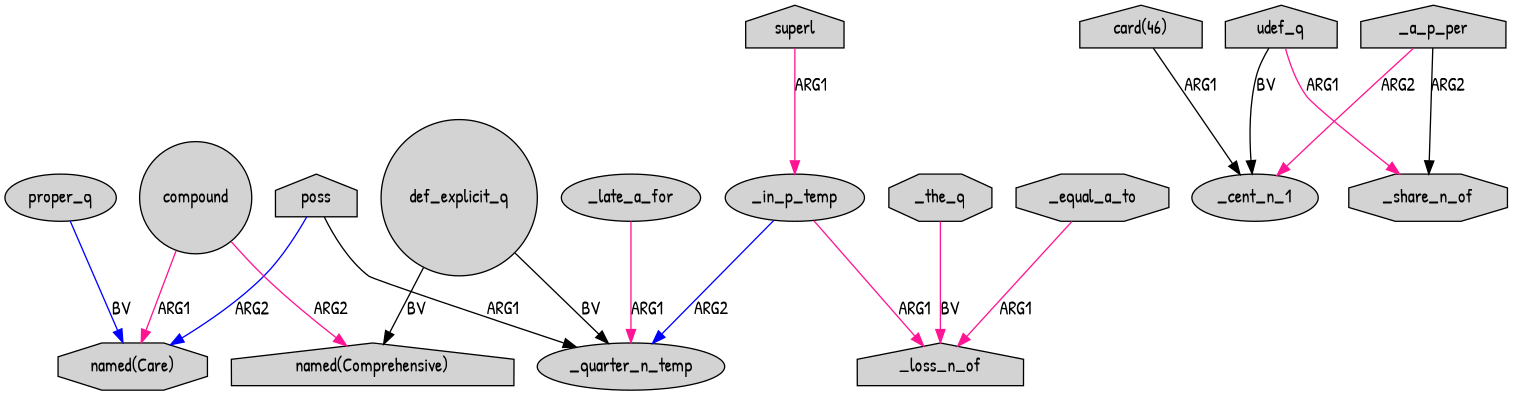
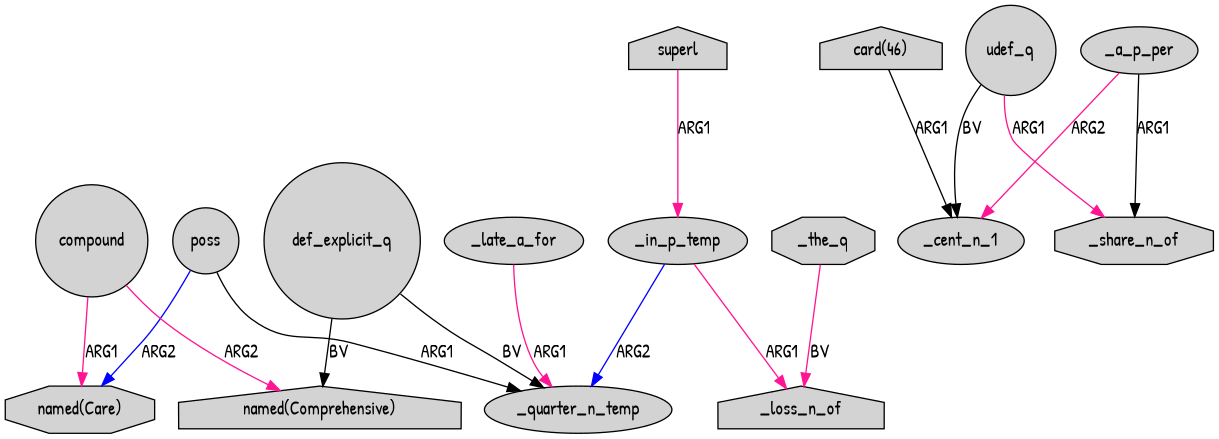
node "udef_q": shape house -> circle
node "_a_p_per": shape house -> ellipse
edge "_a_p_per" -> "_share_n_of": label "ARG2" -> "ARG1"
node "proper_q": removed
node "poss": shape house -> circle
node "_equal_a_to": removed
